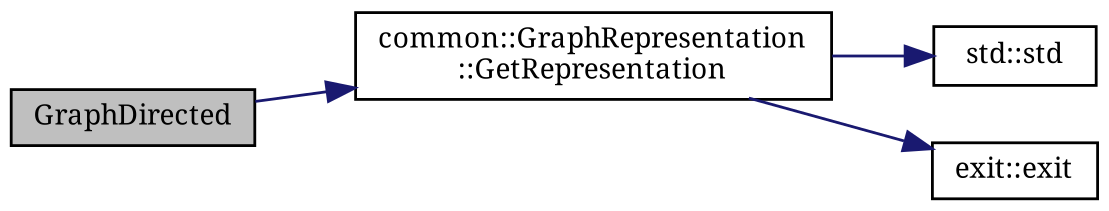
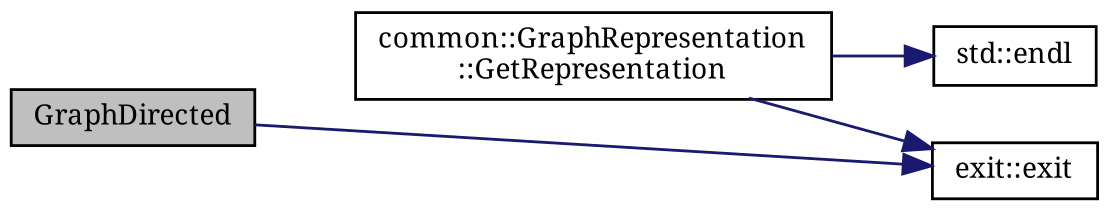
node "std::std": label "std::std" -> "std::endl"
edge "GraphDirected" -> "common::GraphRepresentation ::GetRepresentation": now "GraphDirected" -> "exit::exit"
